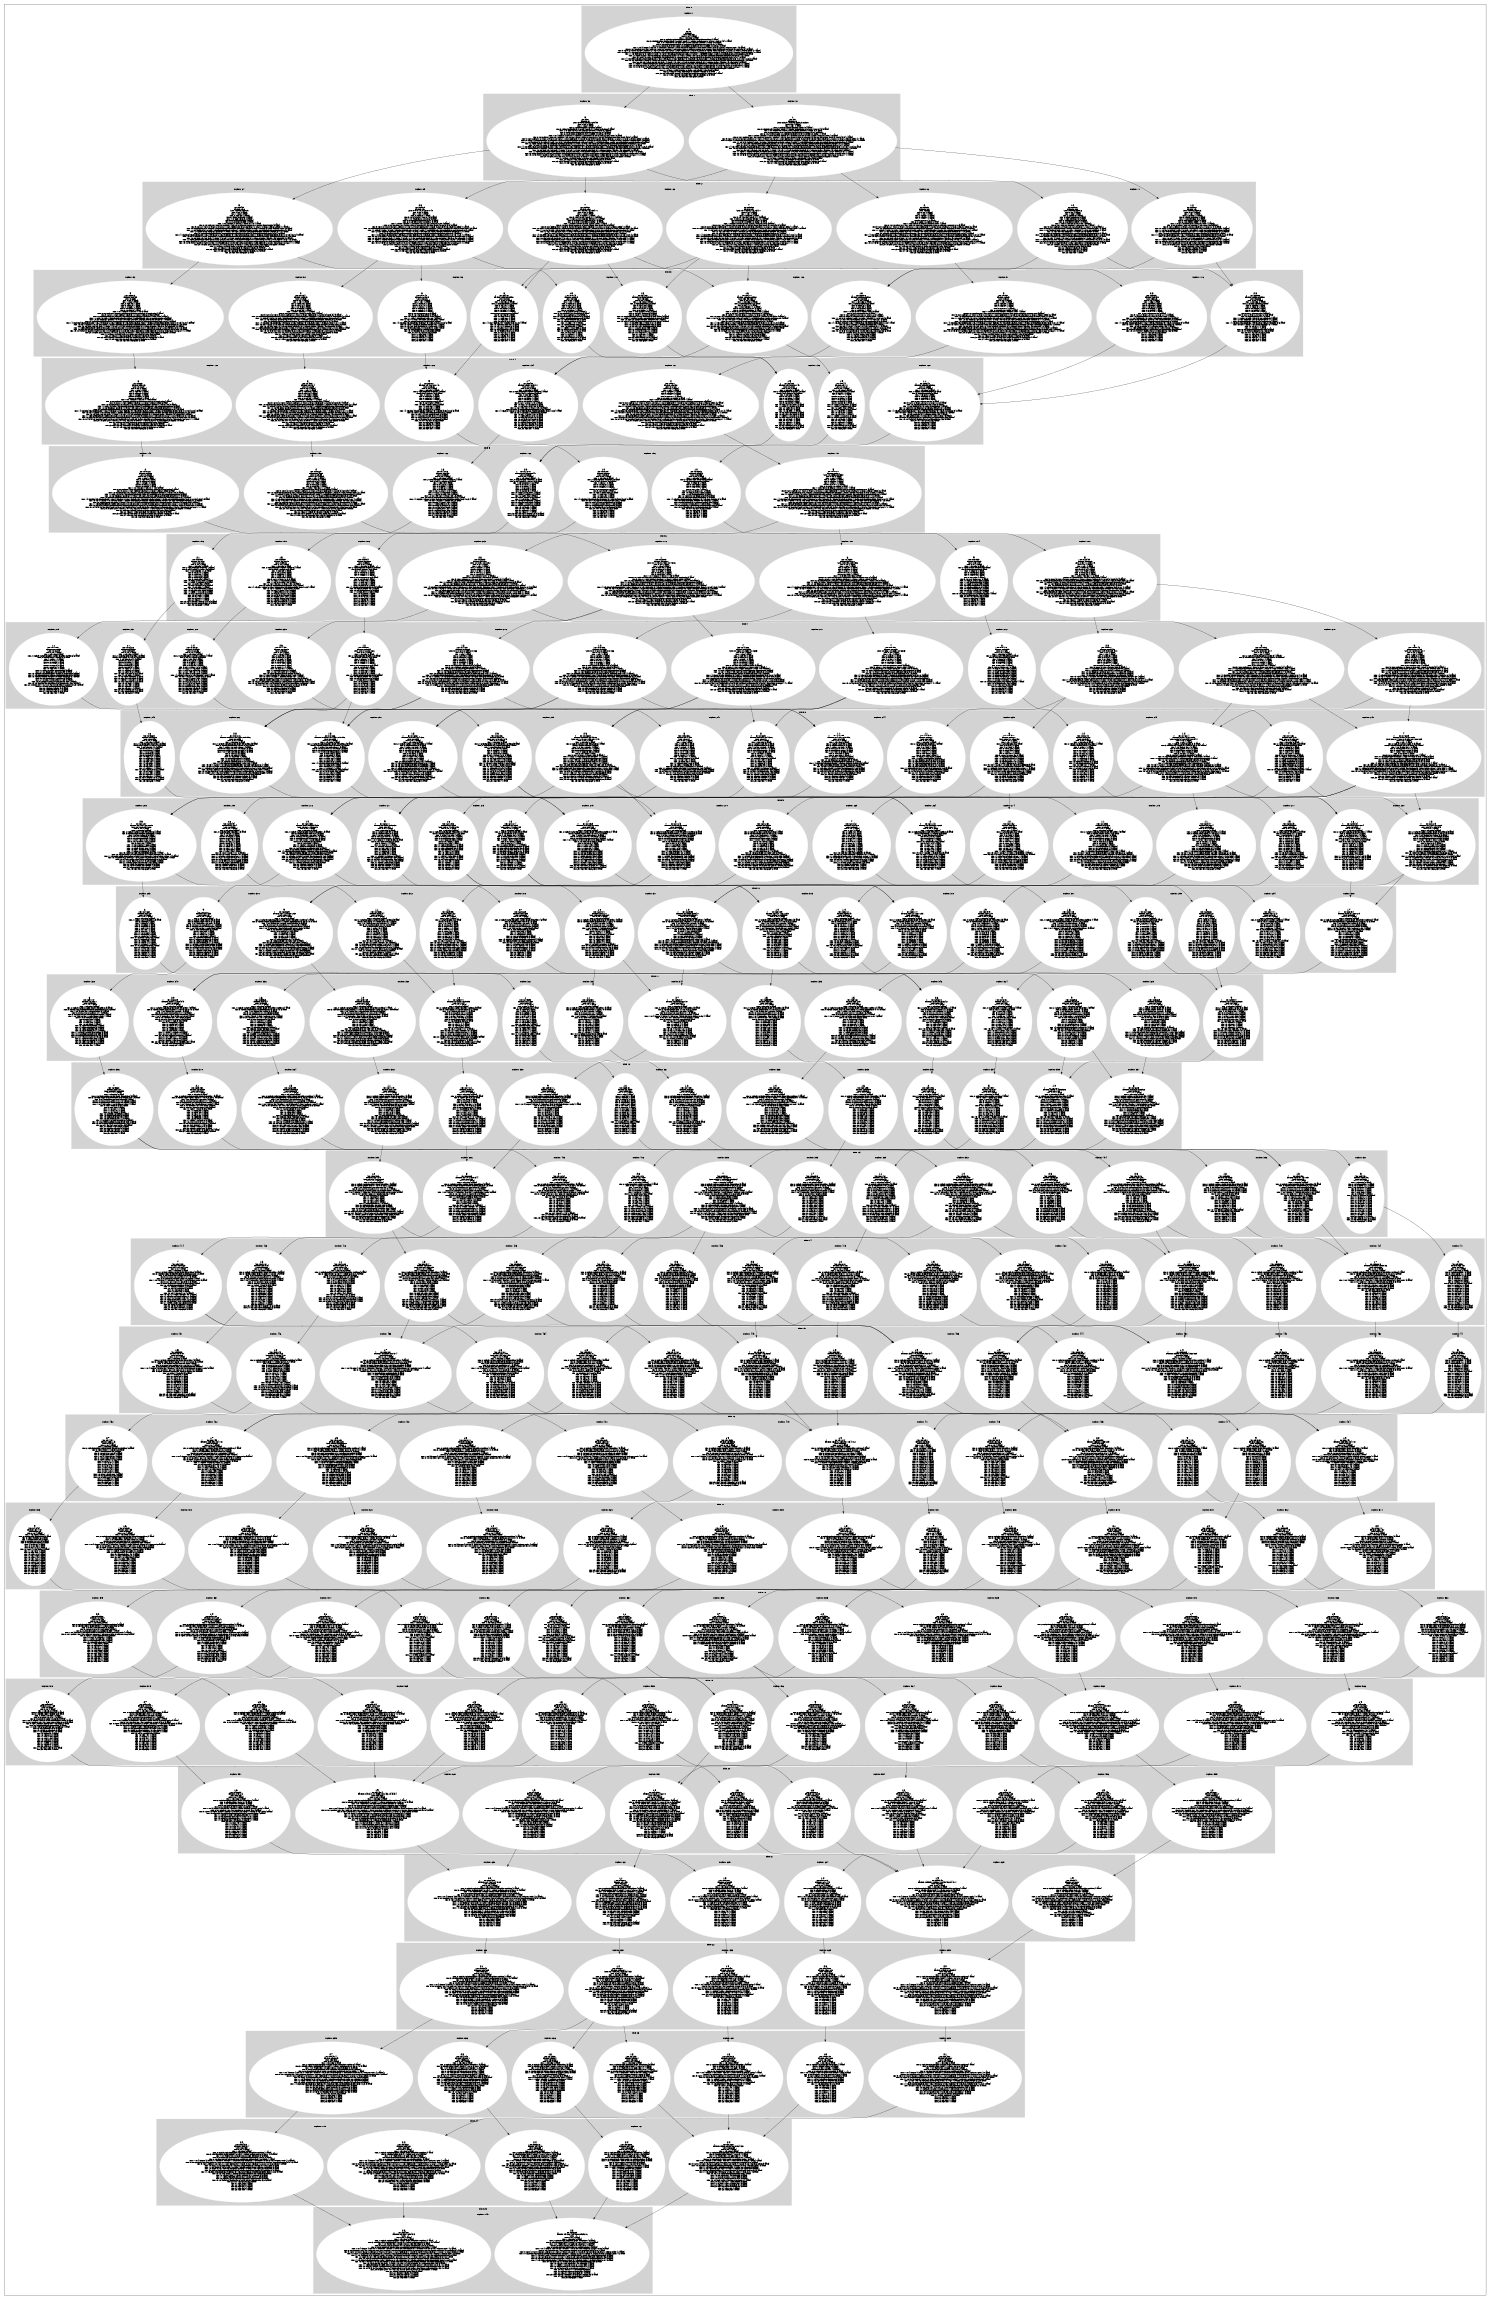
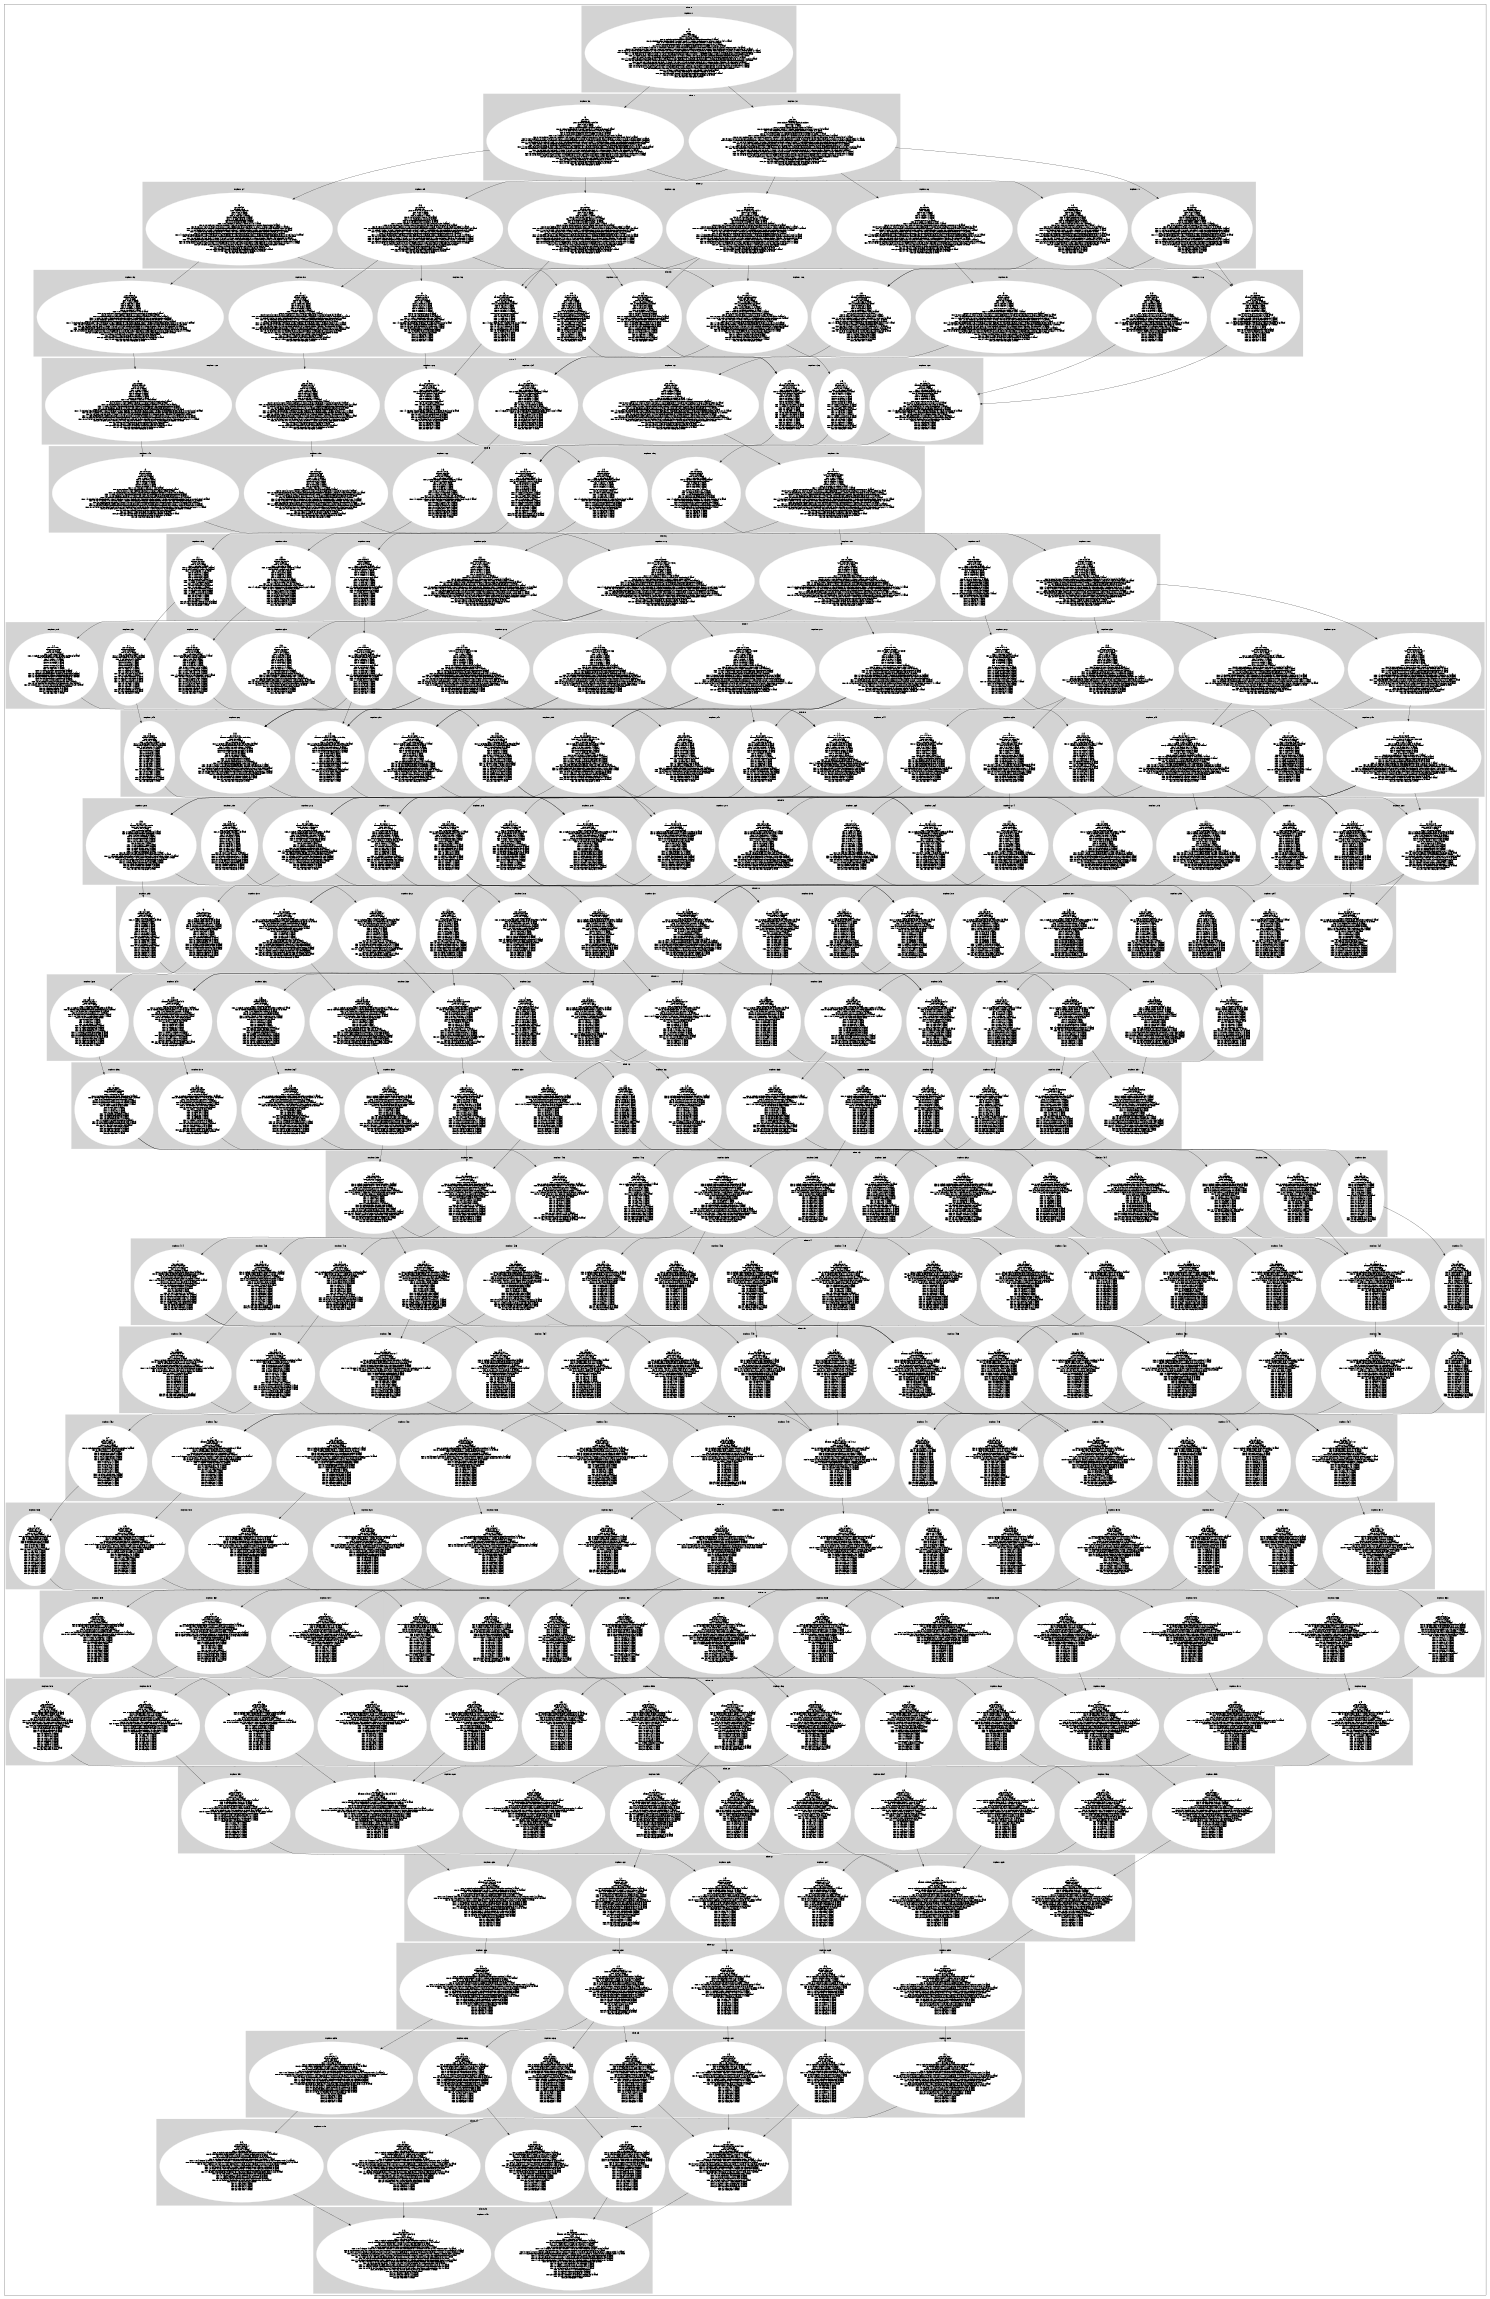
node "0": text "Parents:" -> "Sons:"
